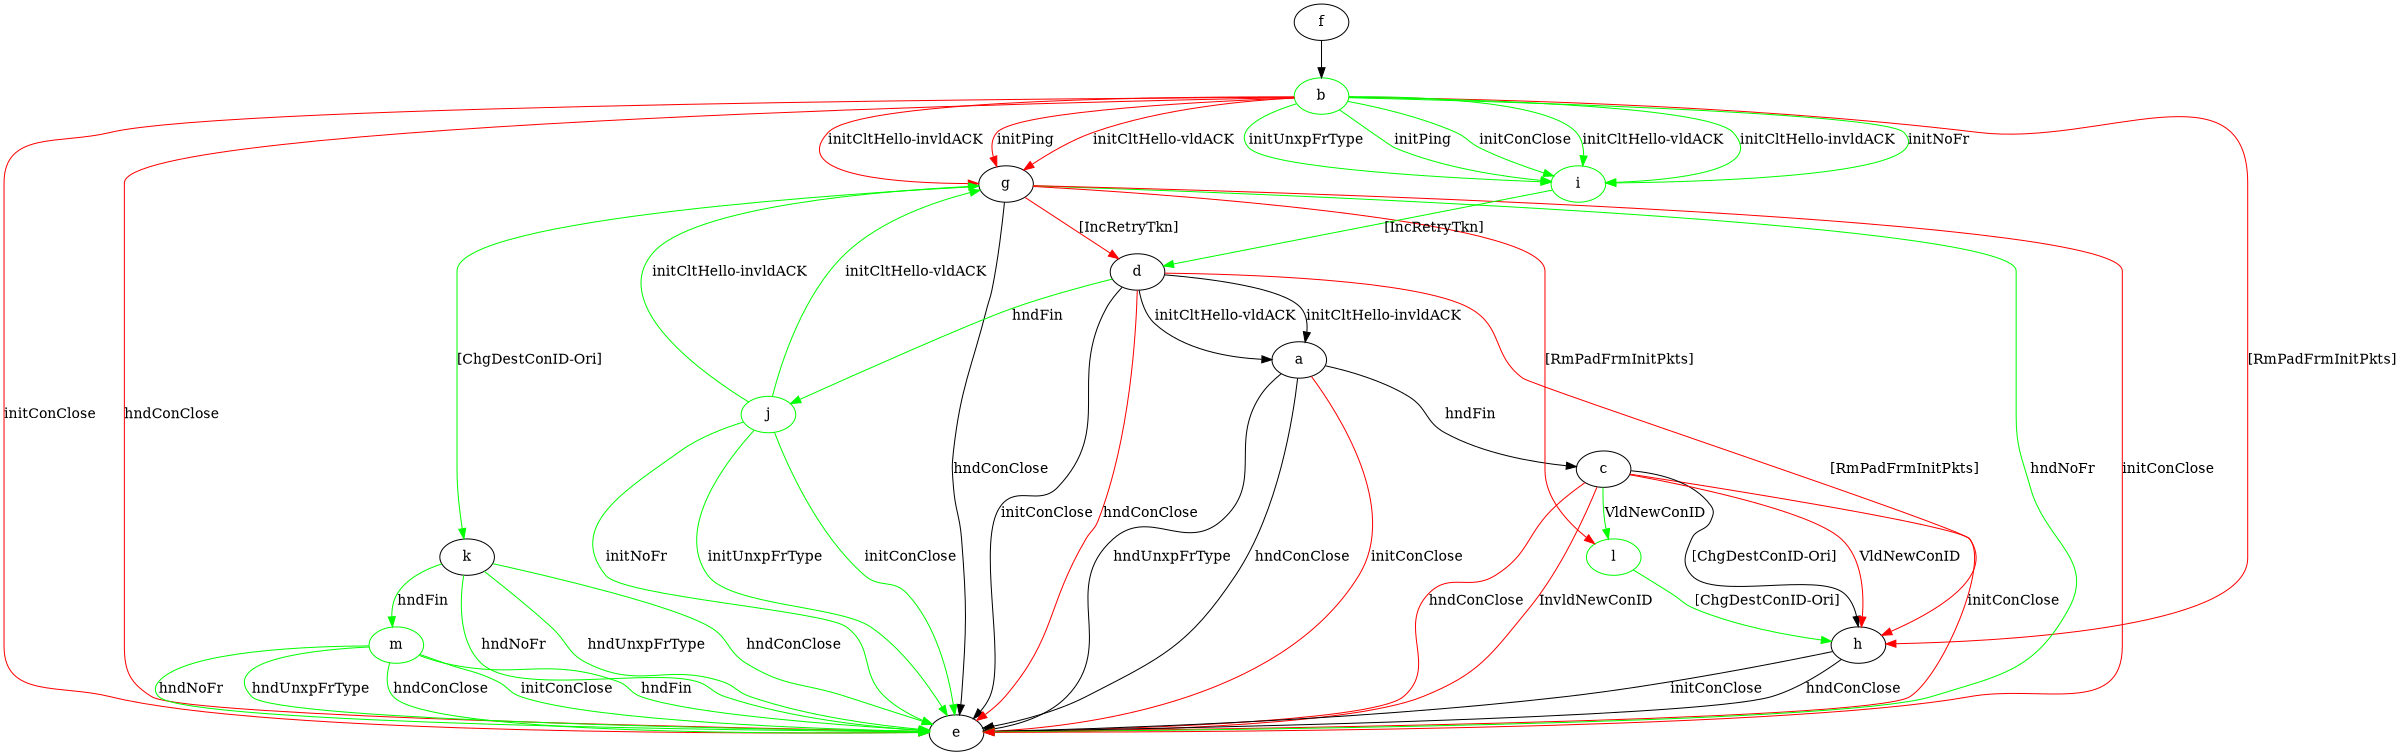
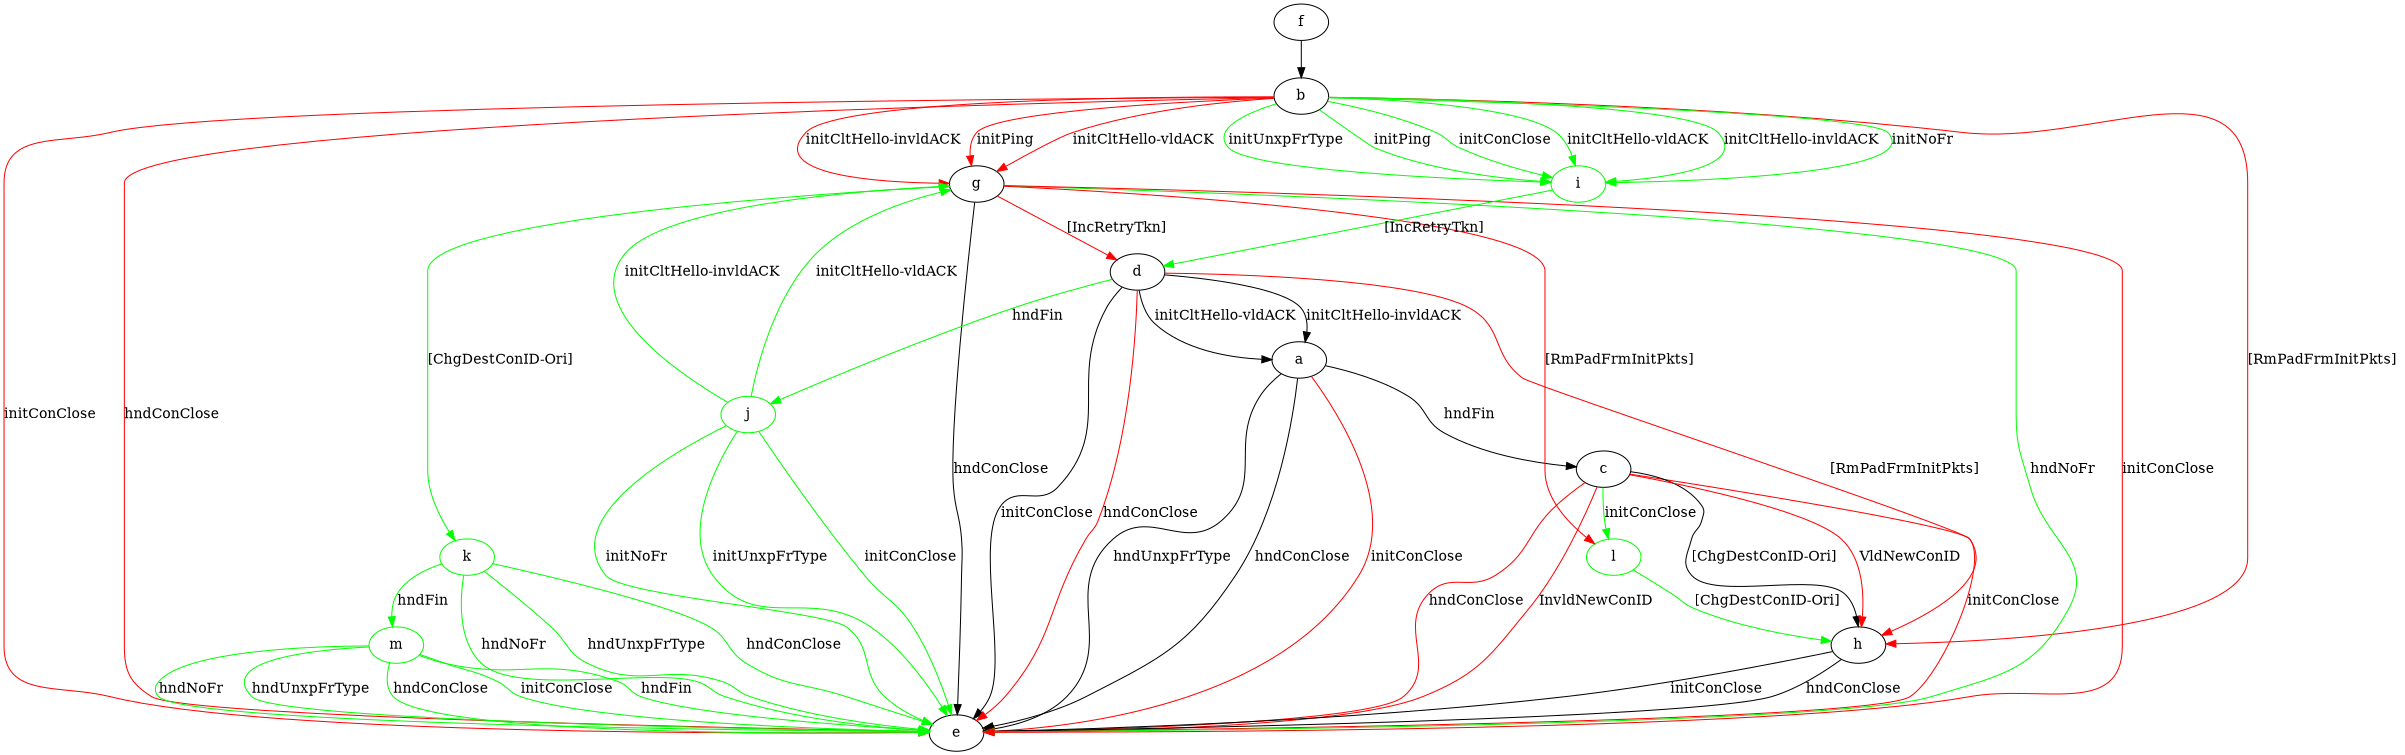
node "b": color green -> black
edge "c" -> "l": label "VldNewConID " -> "initConClose "
node "k": color black -> green
